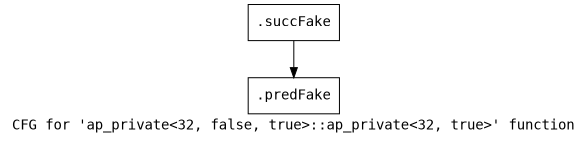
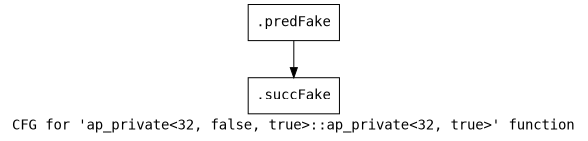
edge ".succFake" -> ".predFake": reversed
